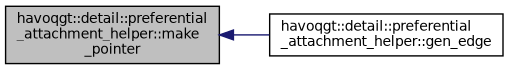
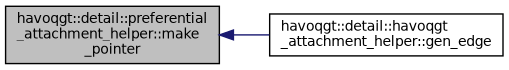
node "havoqgt::detail::preferential _attachment_helper::gen_edge": label "havoqgt::detail::preferential _attachment_helper::gen_edge" -> "havoqgt::detail::havoqgt _attachment_helper::gen_edge"
